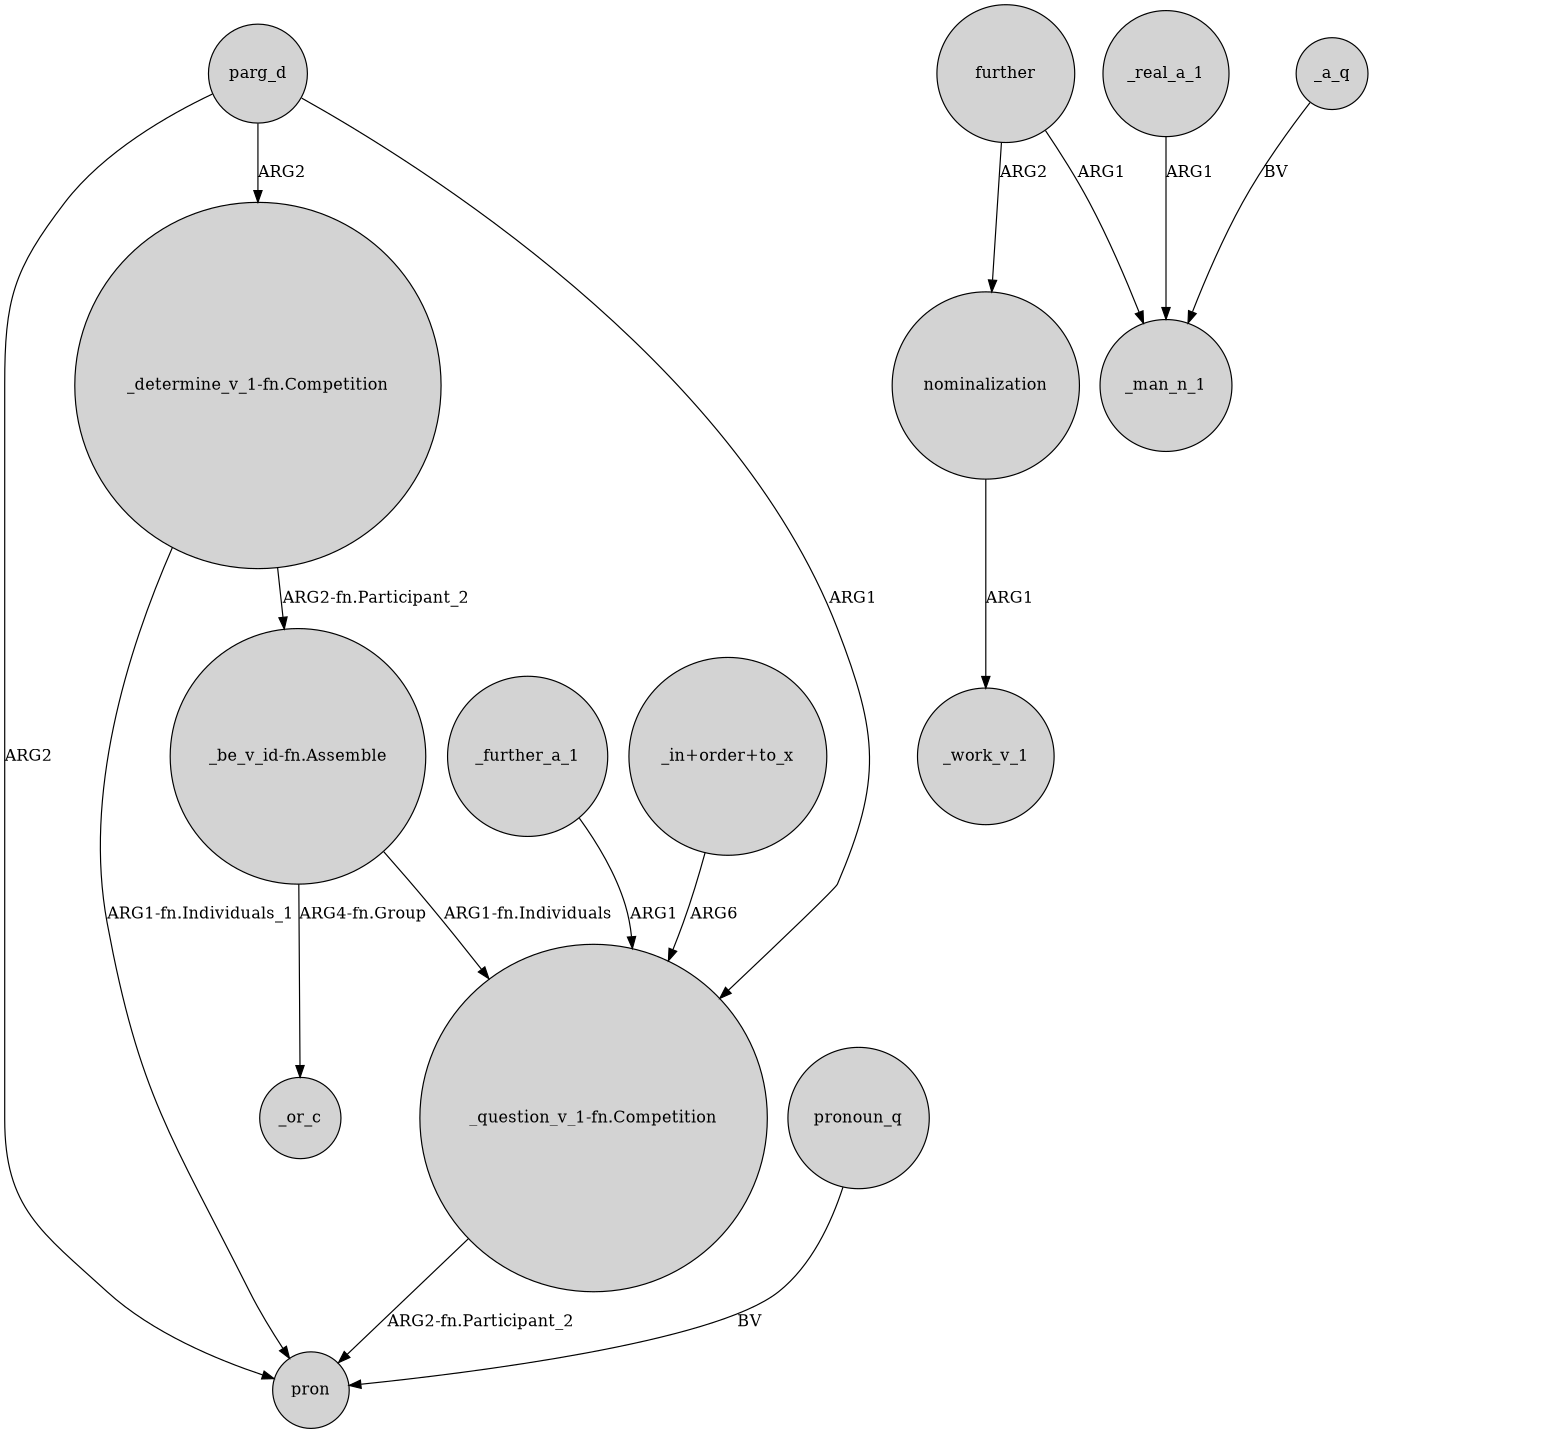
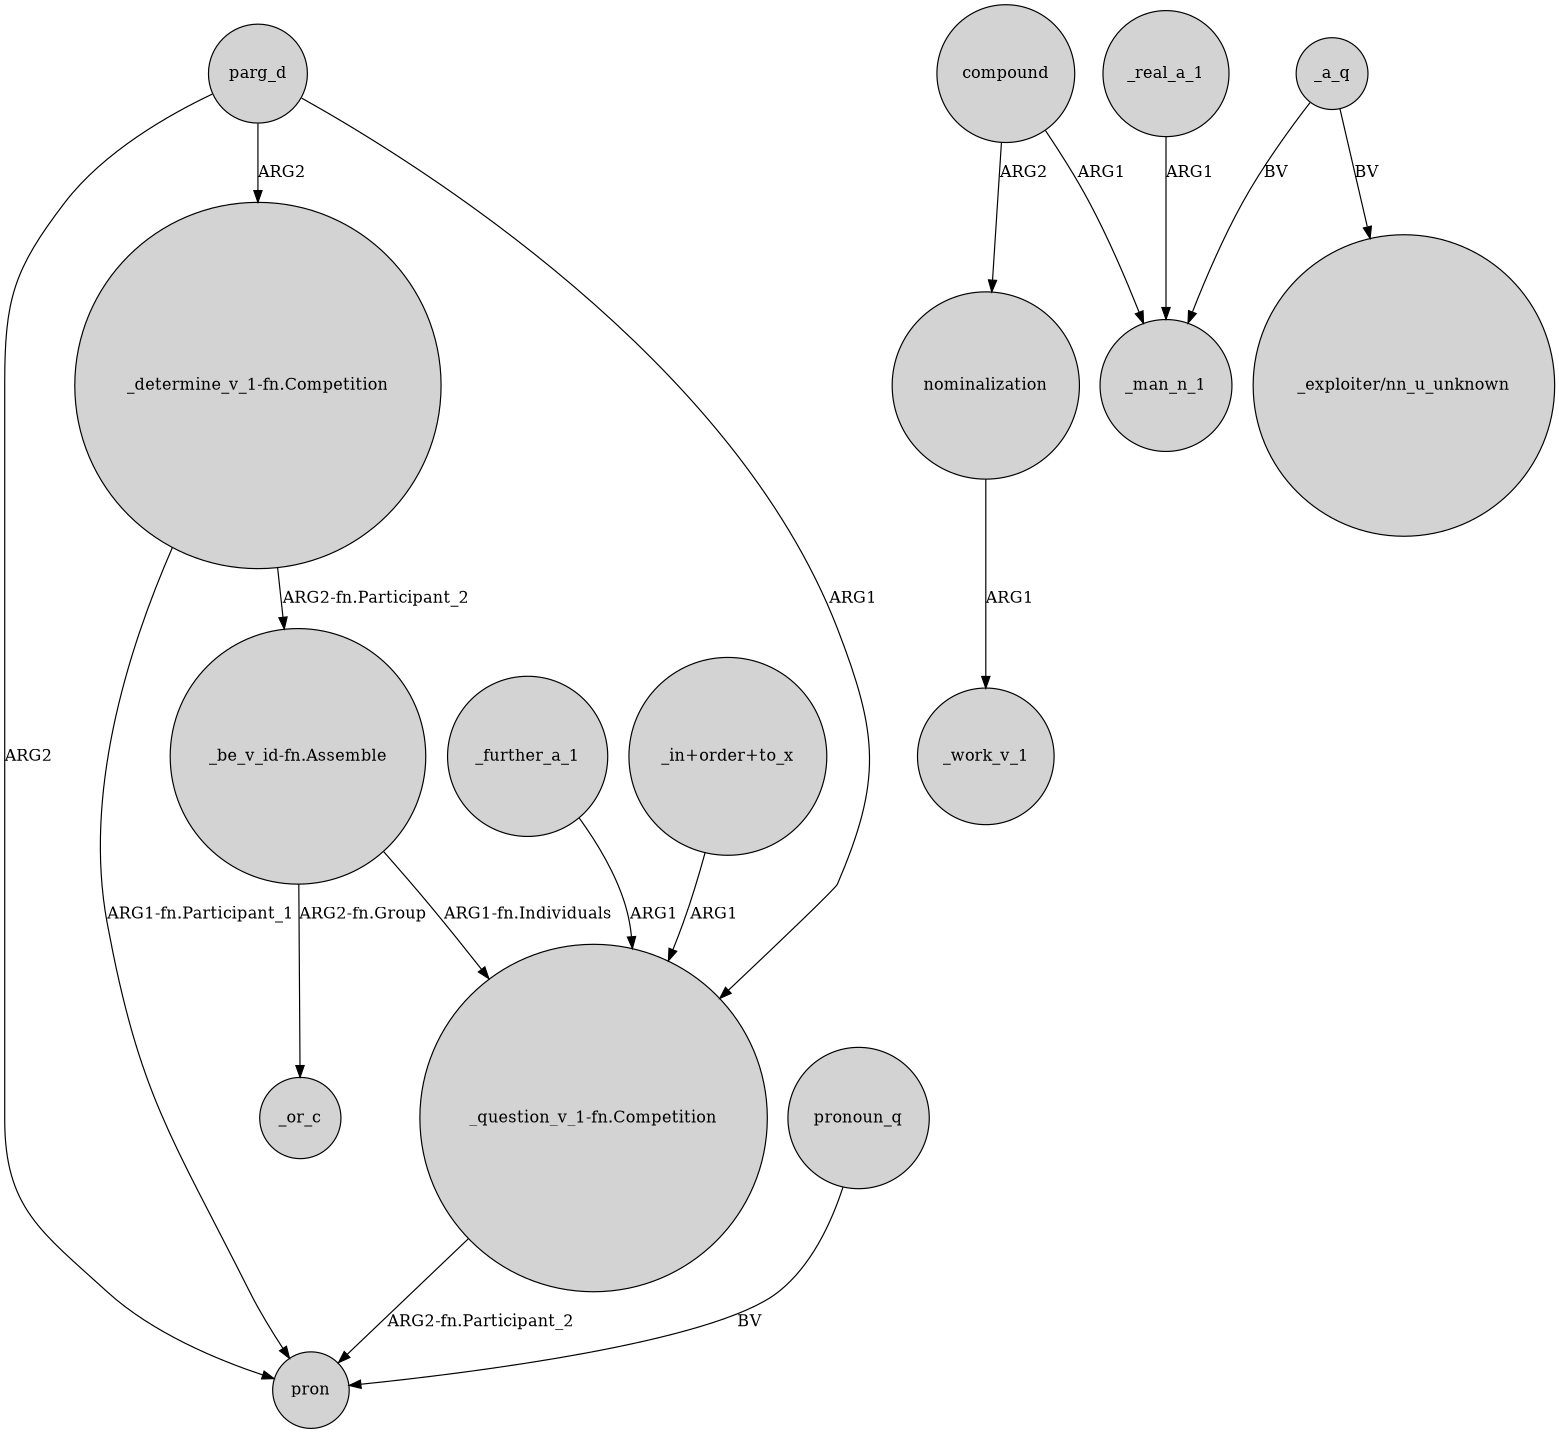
node "further": label "further" -> "compound"
node "_exploiter/nn_u_unknown": added
edge "_determine_v_1-fn.Competition" -> "pron": label "ARG1-fn.Individuals_1" -> "ARG1-fn.Participant_1"
edge "_be_v_id-fn.Assemble" -> "_or_c": label "ARG4-fn.Group" -> "ARG2-fn.Group"
edge "_in+order+to_x" -> "_question_v_1-fn.Competition": label "ARG6" -> "ARG1"
